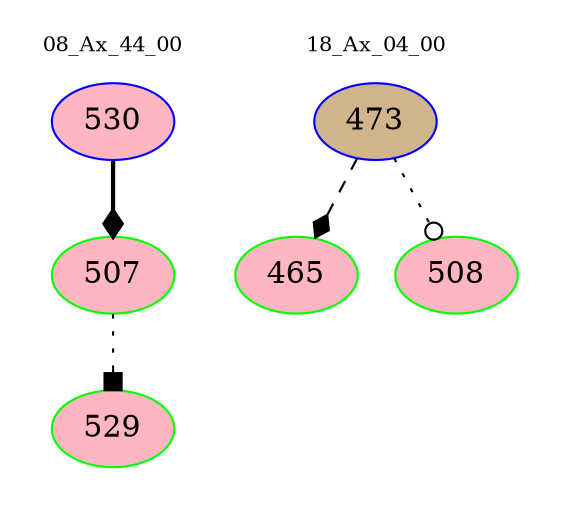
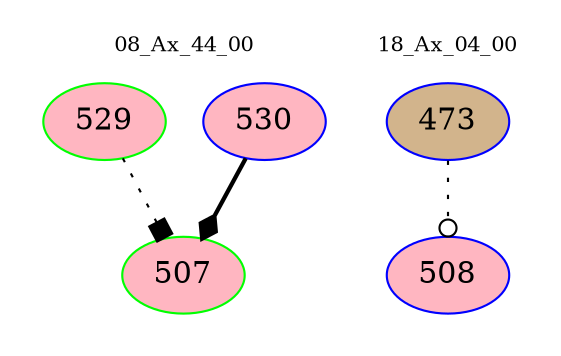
node "465": removed
node "508": color green -> blue
edge "507" -> "529": reversed
